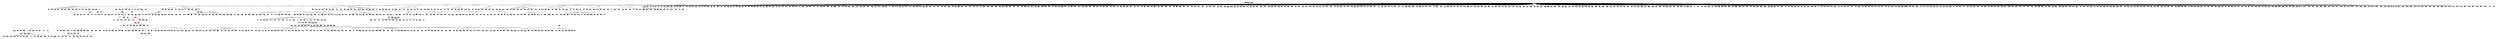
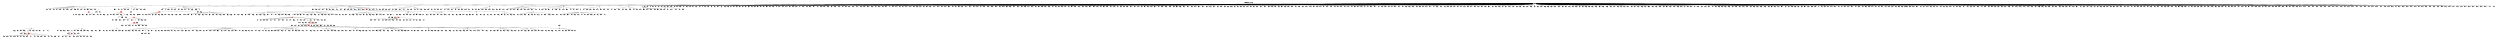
node "cell942": label "cell942" -> "germline942"
